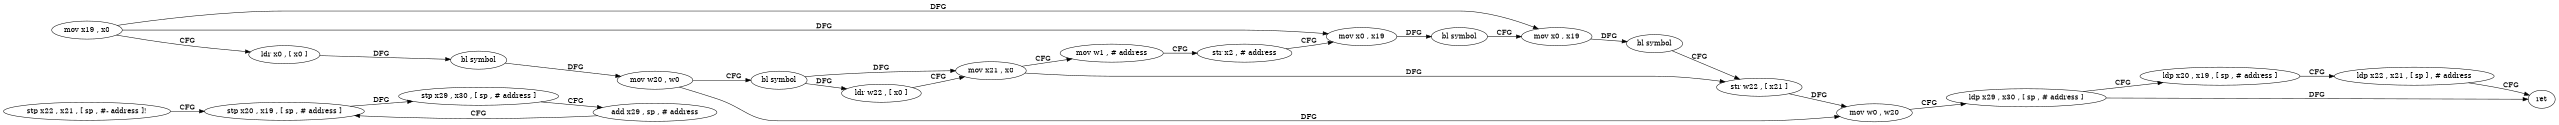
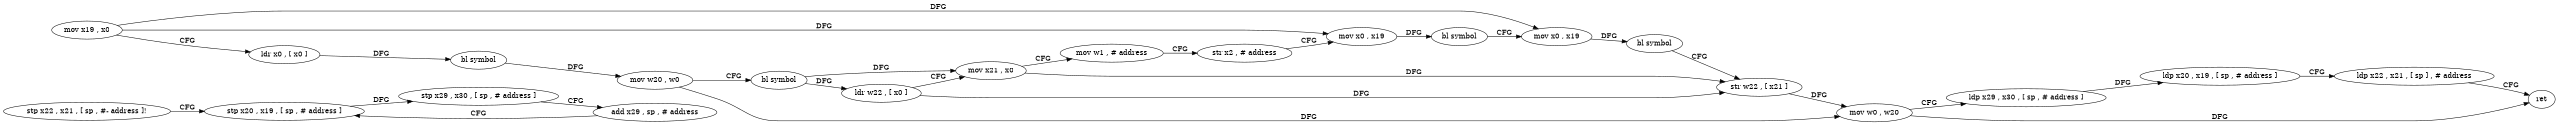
edge "ldp x29 , x30 , [ sp , # address ]" -> "ldp x20 , x19 , [ sp , # address ]": label "CFG" -> "DFG"
edge "ldr w22 , [ x0 ]" -> "str w22 , [ x21 ]": added, label "DFG"
edge "ldp x29 , x30 , [ sp , # address ]" -> "ret": now "mov w0 , w20" -> "ret"
